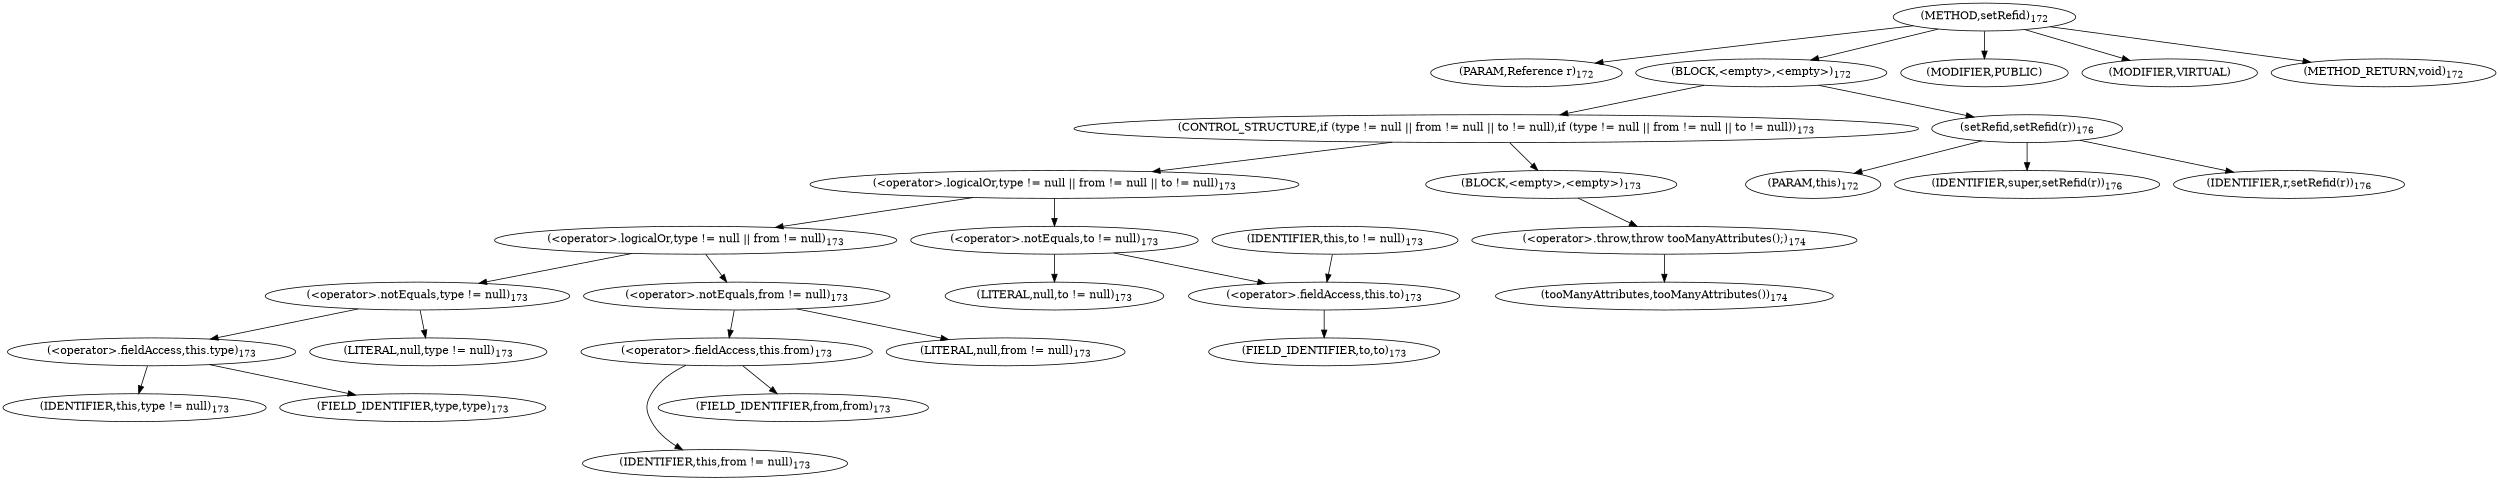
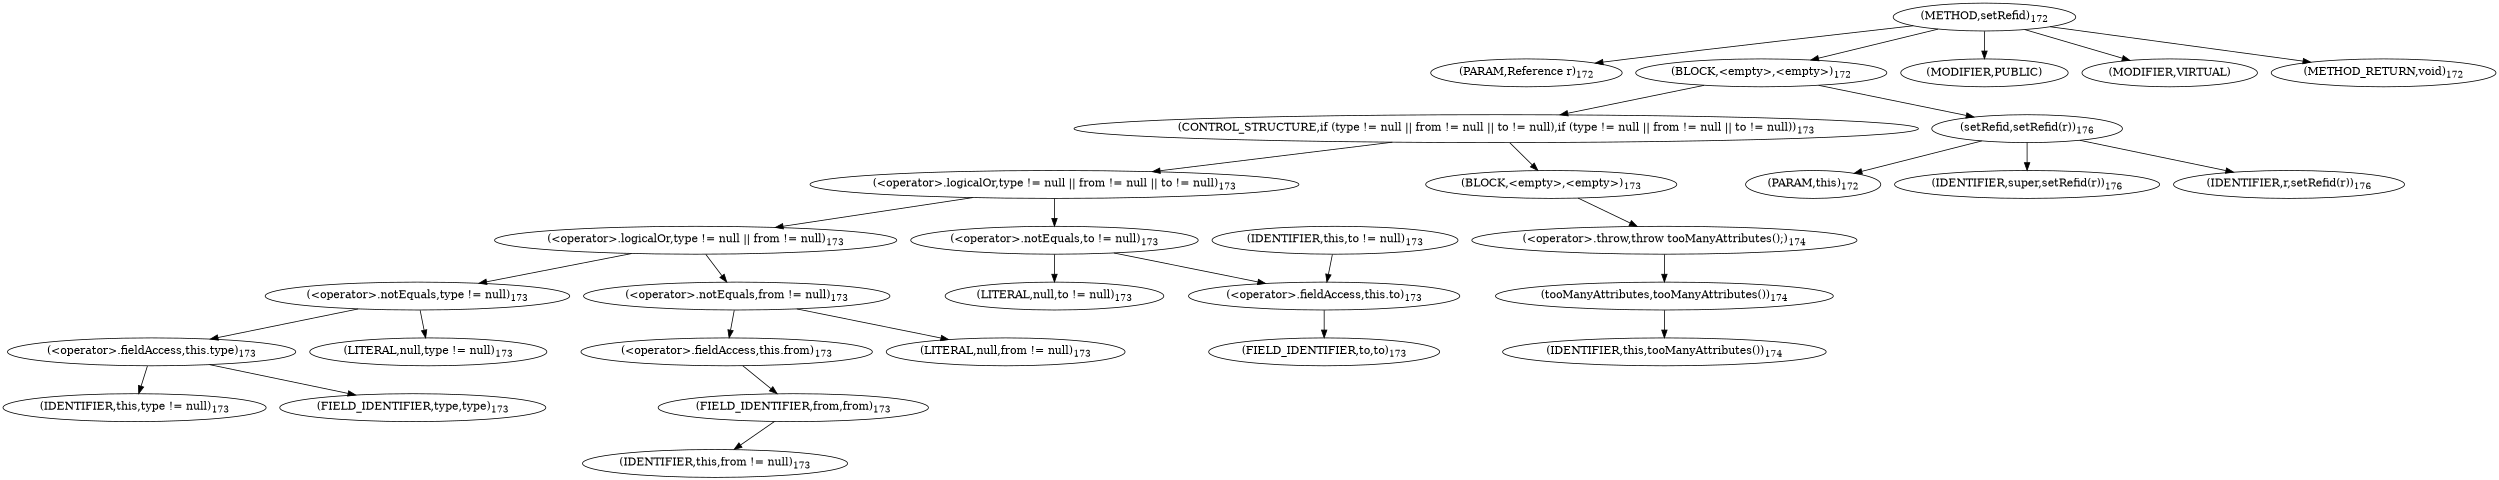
node "(IDENTIFIER,this,tooManyAttributes())": added
edge "(<operator>.fieldAccess,this.from)" -> "(IDENTIFIER,this,from != null)": now "(FIELD_IDENTIFIER,from,from)" -> "(IDENTIFIER,this,from != null)"
